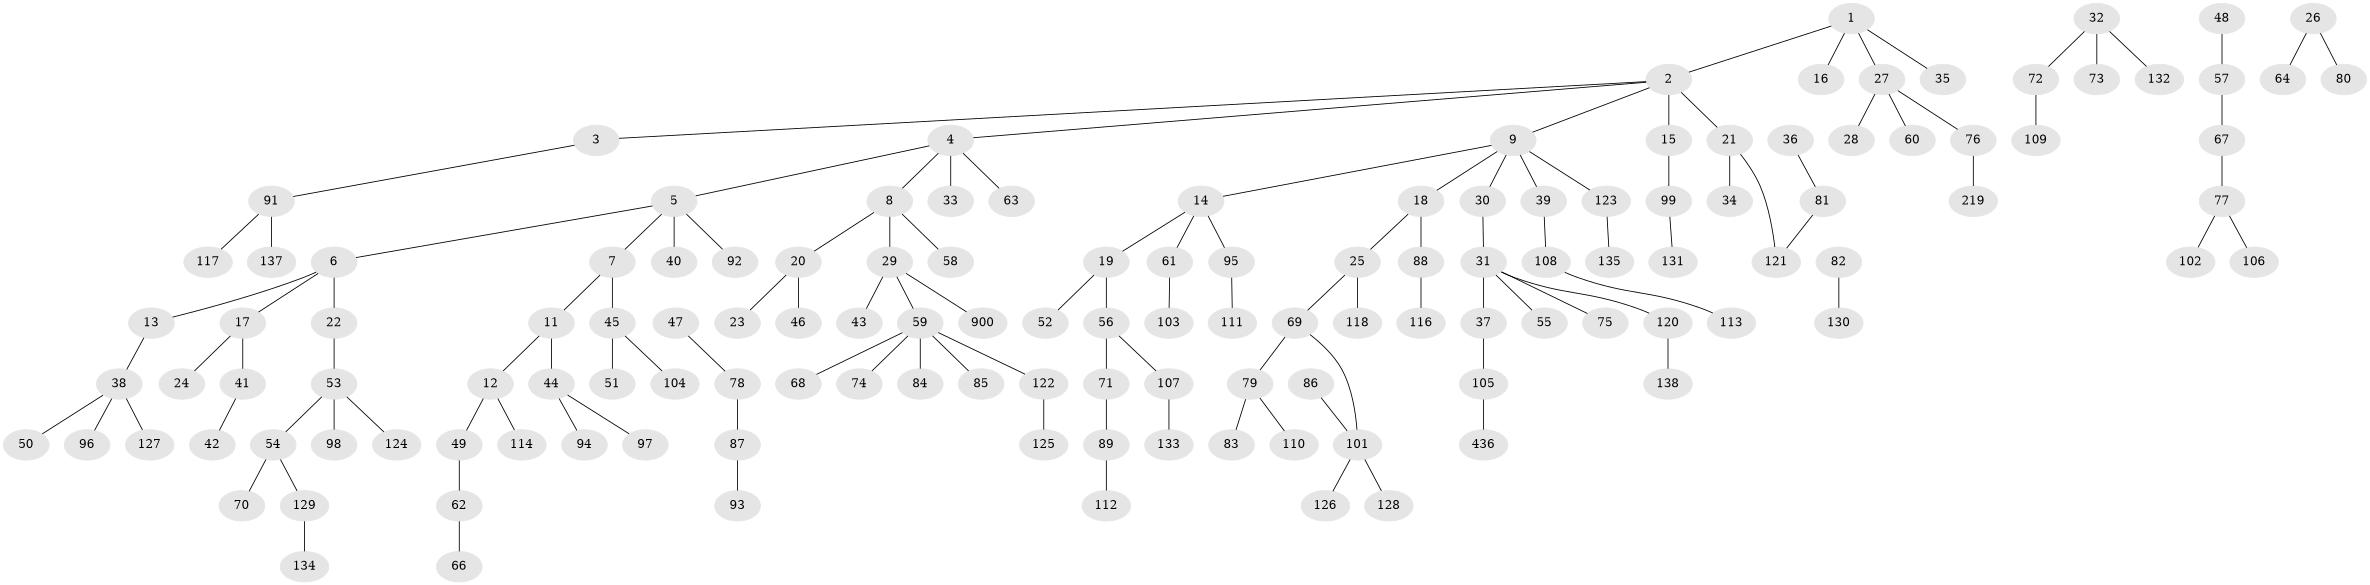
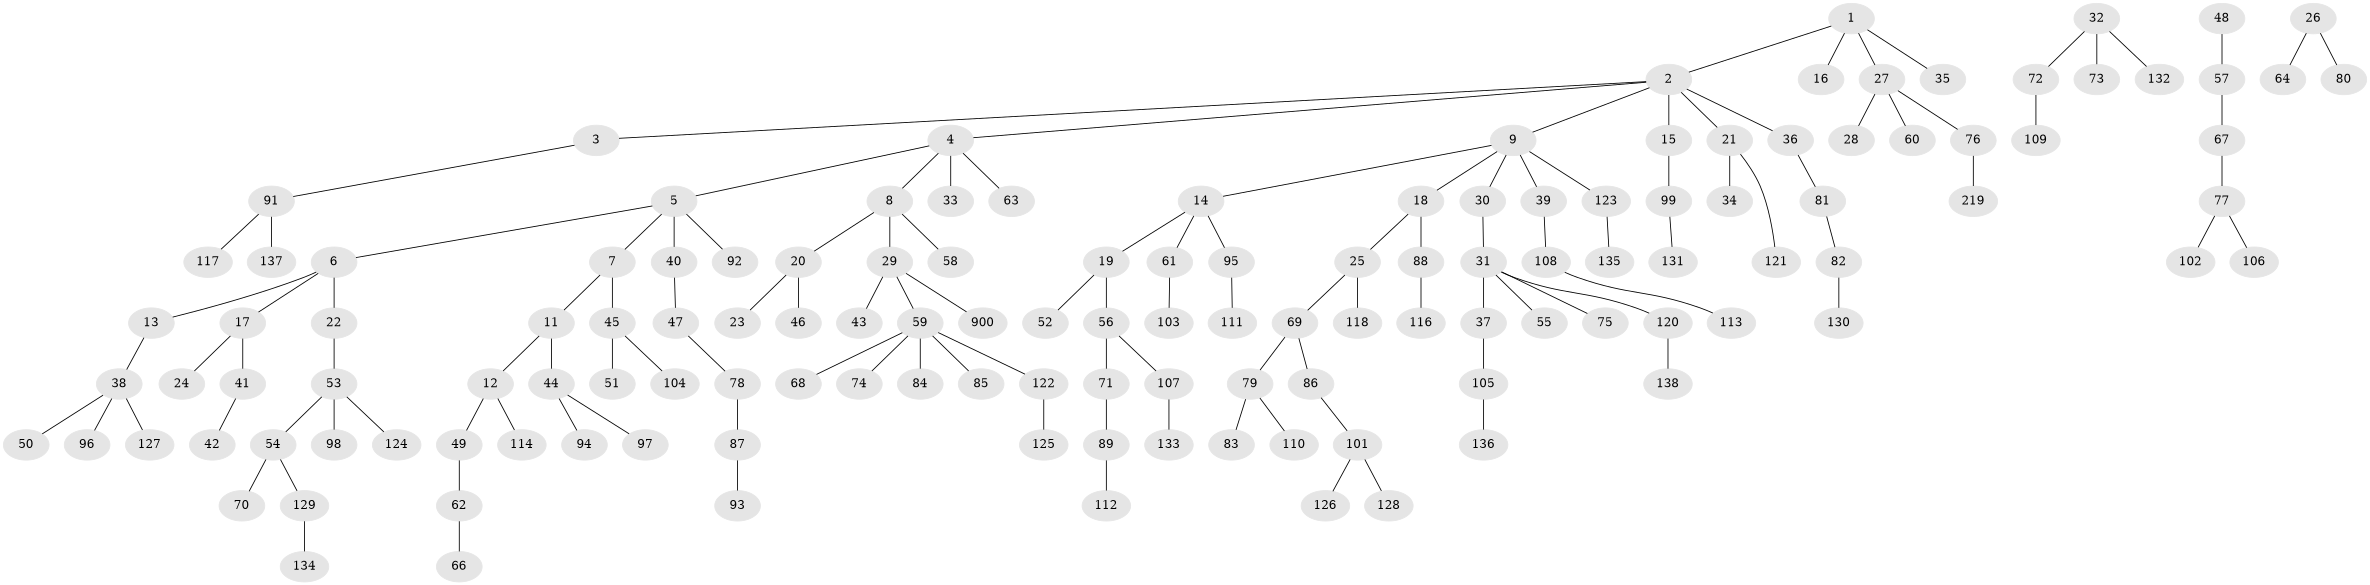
edge "2" -- "36": added
edge "81" -- "121": now "81" -- "82"
edge "40" -- "47": added
edge "69" -- "101": now "69" -- "86"
node "436": label "436" -> "136"
